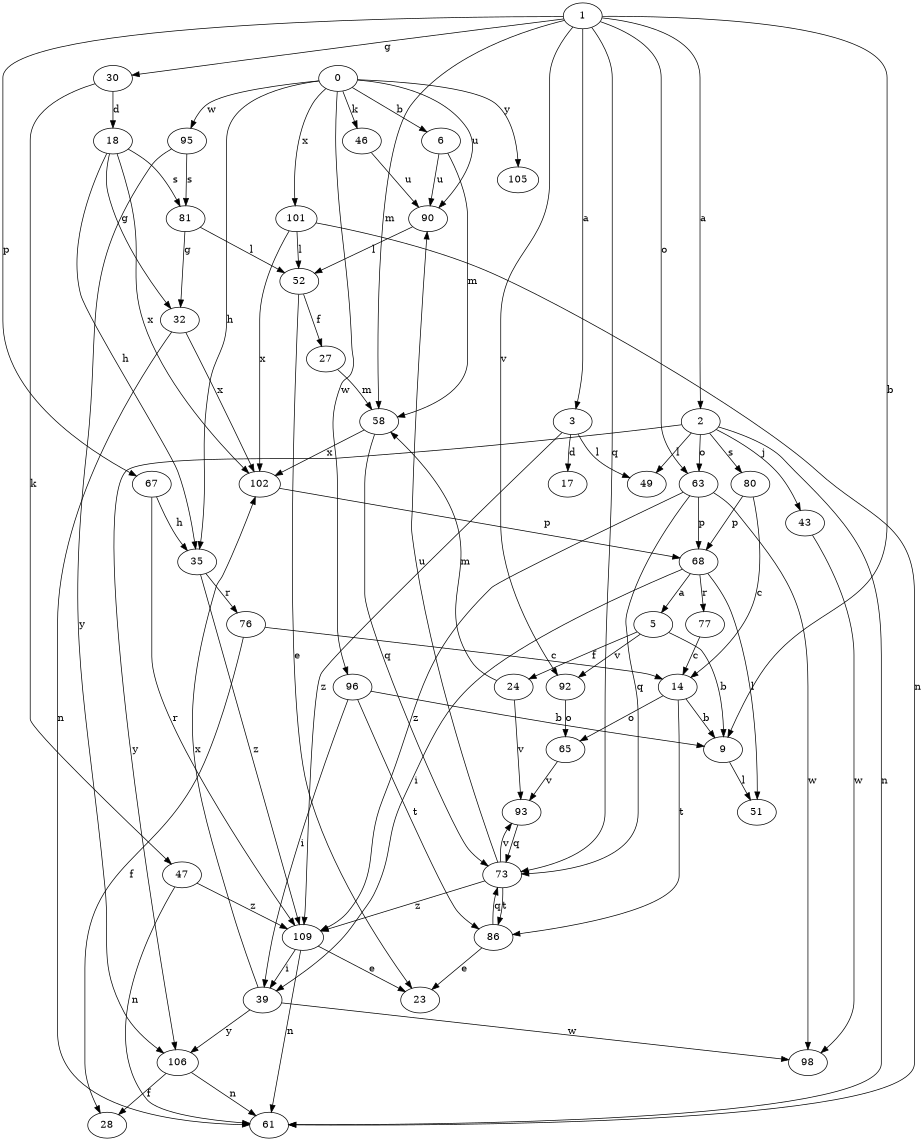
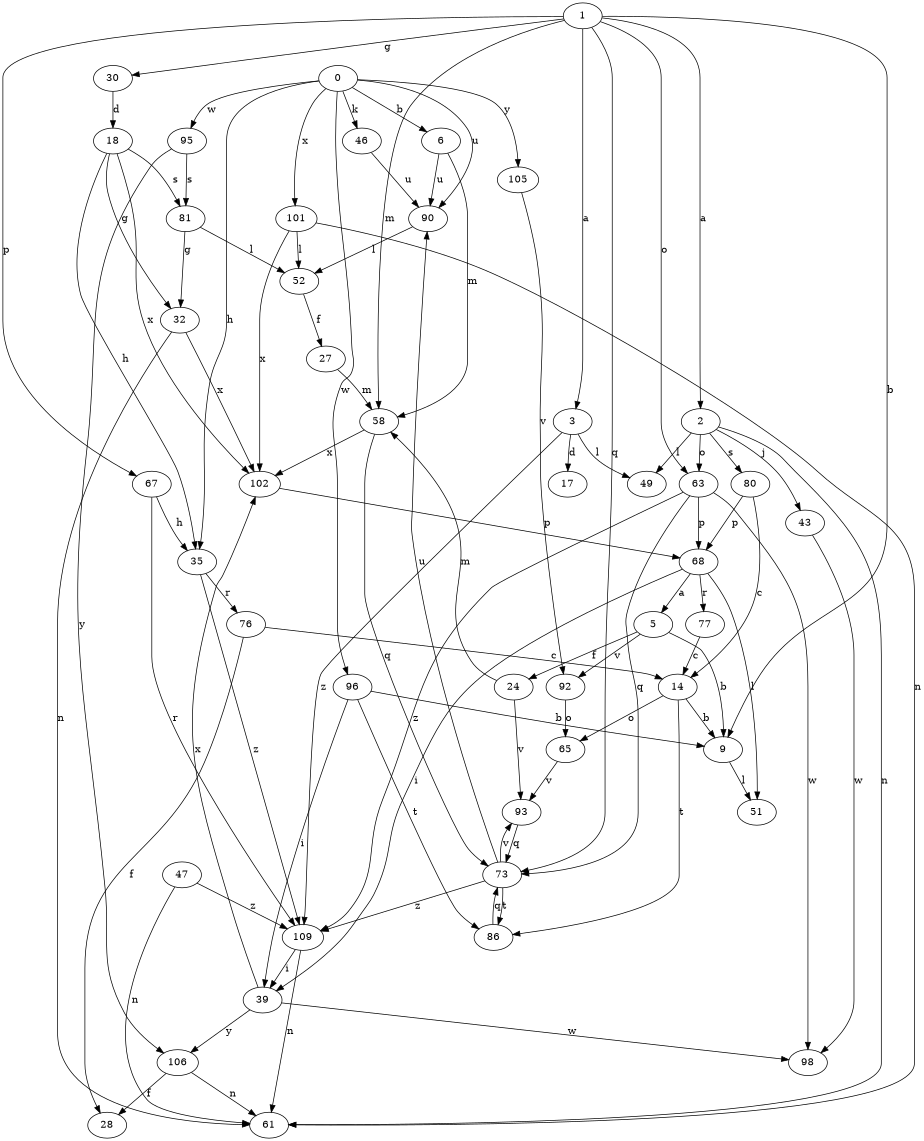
edge "1" -> "92": now "105" -> "92"
edge "2" -> "106": removed, label "y"
edge "30" -> "47": removed, label "k"
node "23": removed
